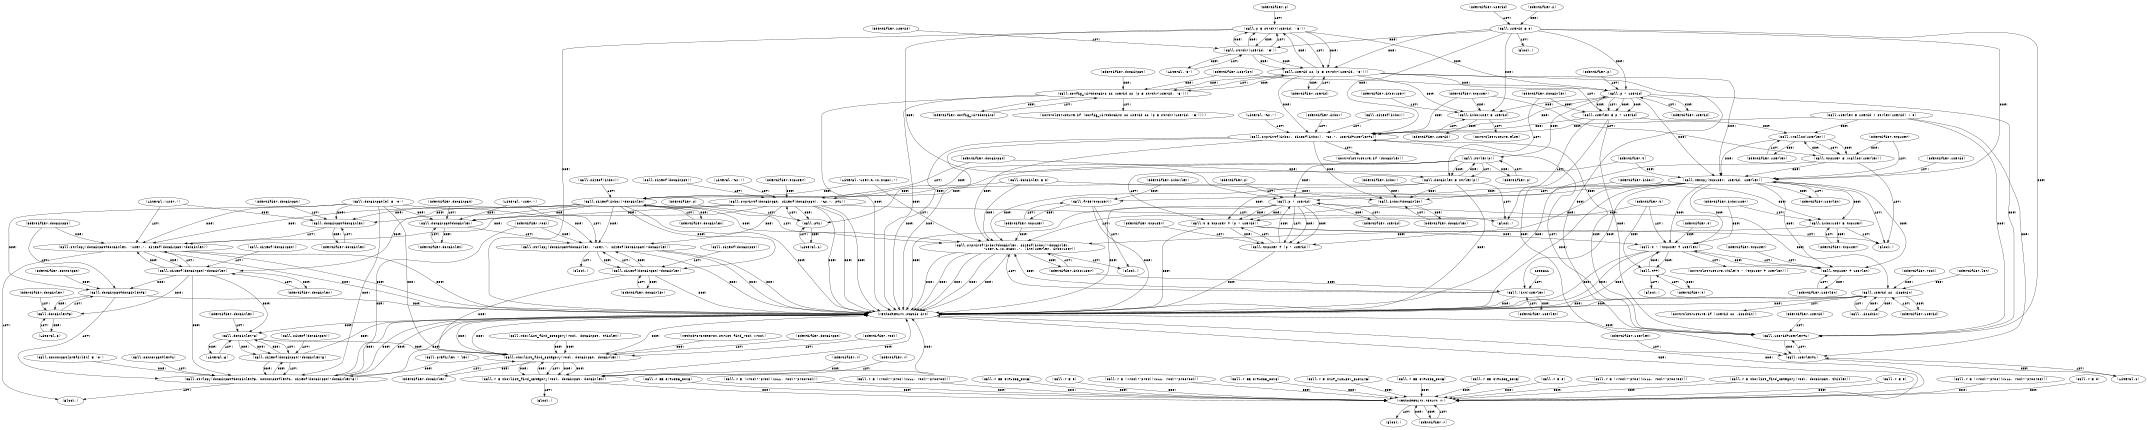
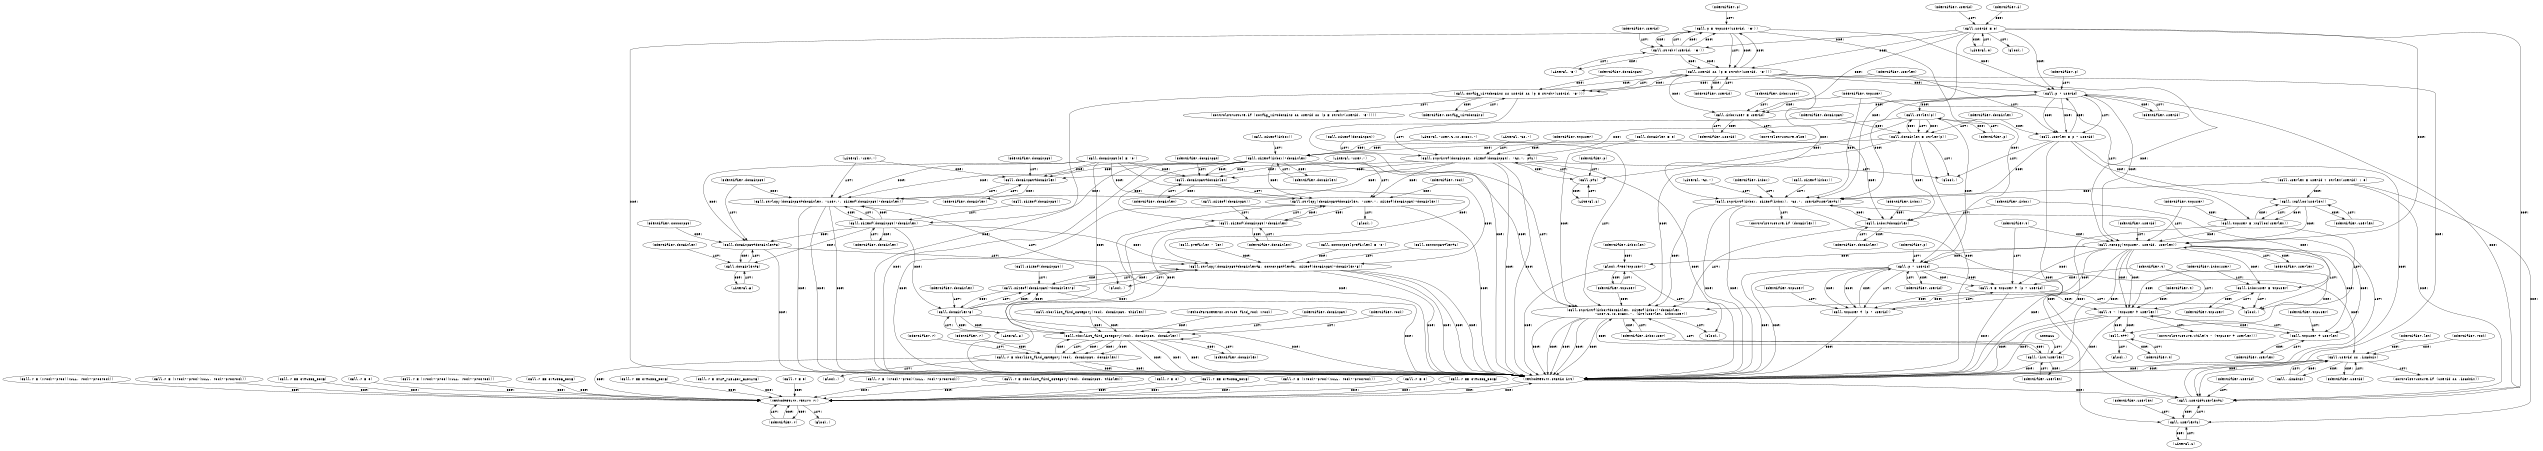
node "(Call,p = strchr(userid, '@'))": label "(Call,p = strchr(userid, '@'))" -> "(Call,p = tmpuser(userid, '@'))"
node "(Literal,0)": added
node "(Call,free(tmpuser))": label "(Call,free(tmpuser))" -> "(Block,free(tmpuser))"
edge "(MethodReturn,static int)" -> "(Call,domainlen-5)": reversed
